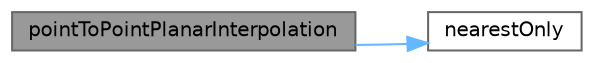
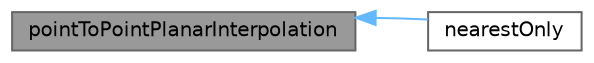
edge "pointToPointPlanarInterpolation" -> "nearestOnly": reversed
